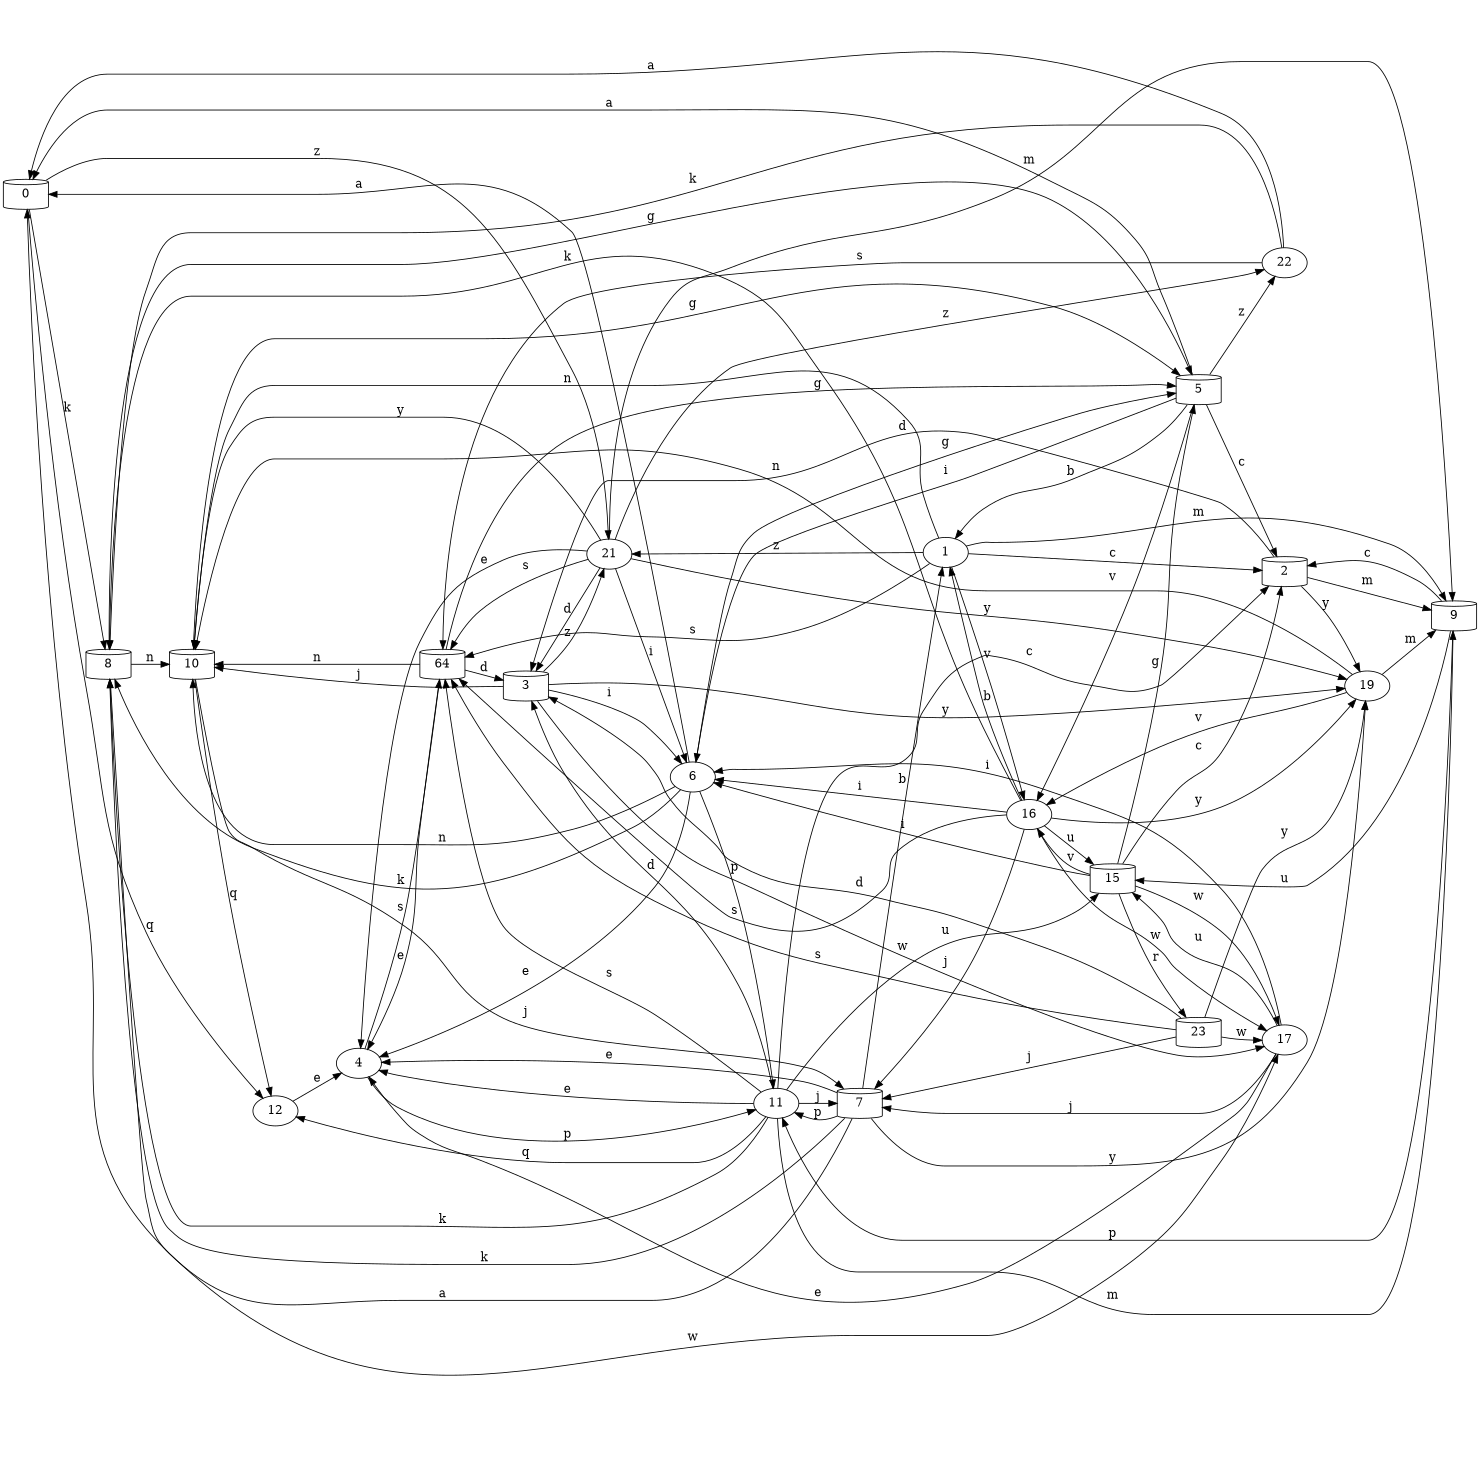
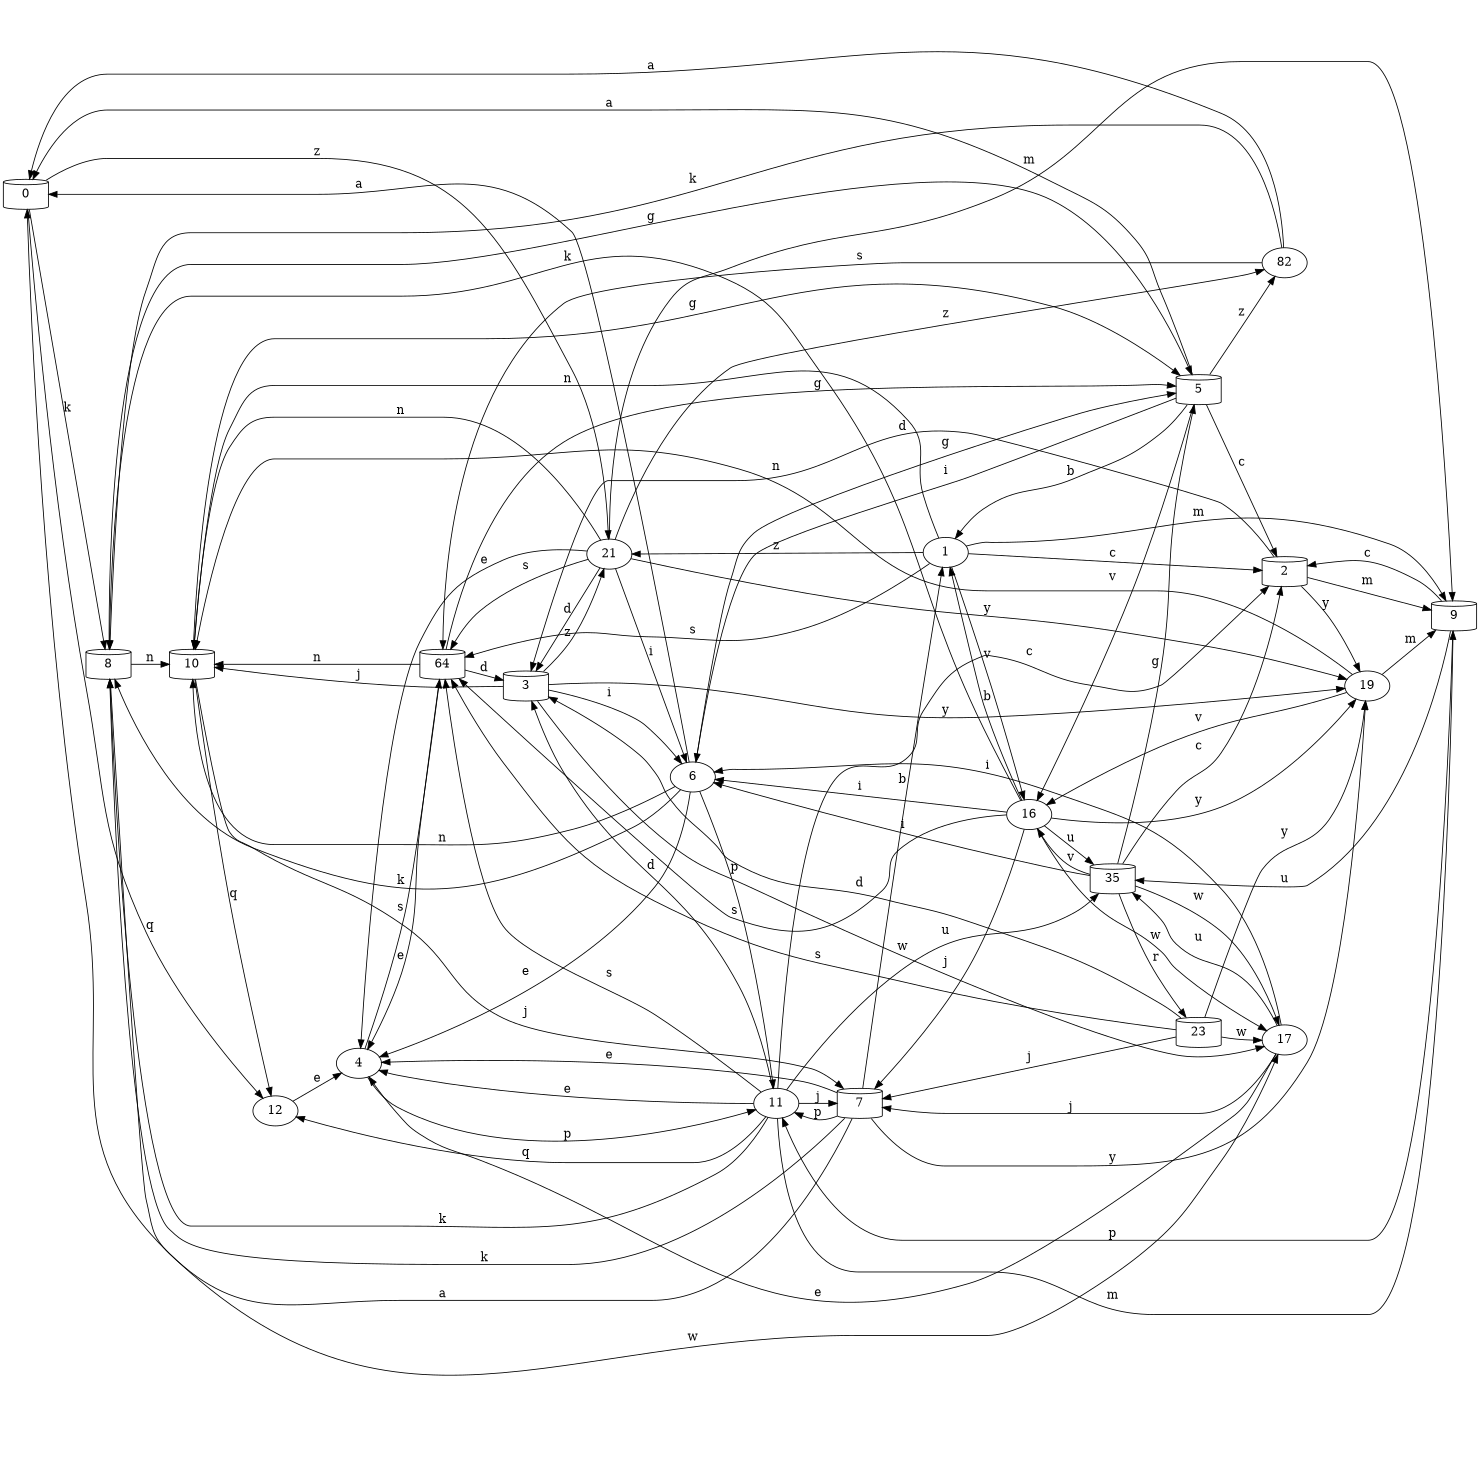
node "22": label "22" -> "82"
edge "21" -> "10": label "y" -> "n"
node "15": label "15" -> "35"
